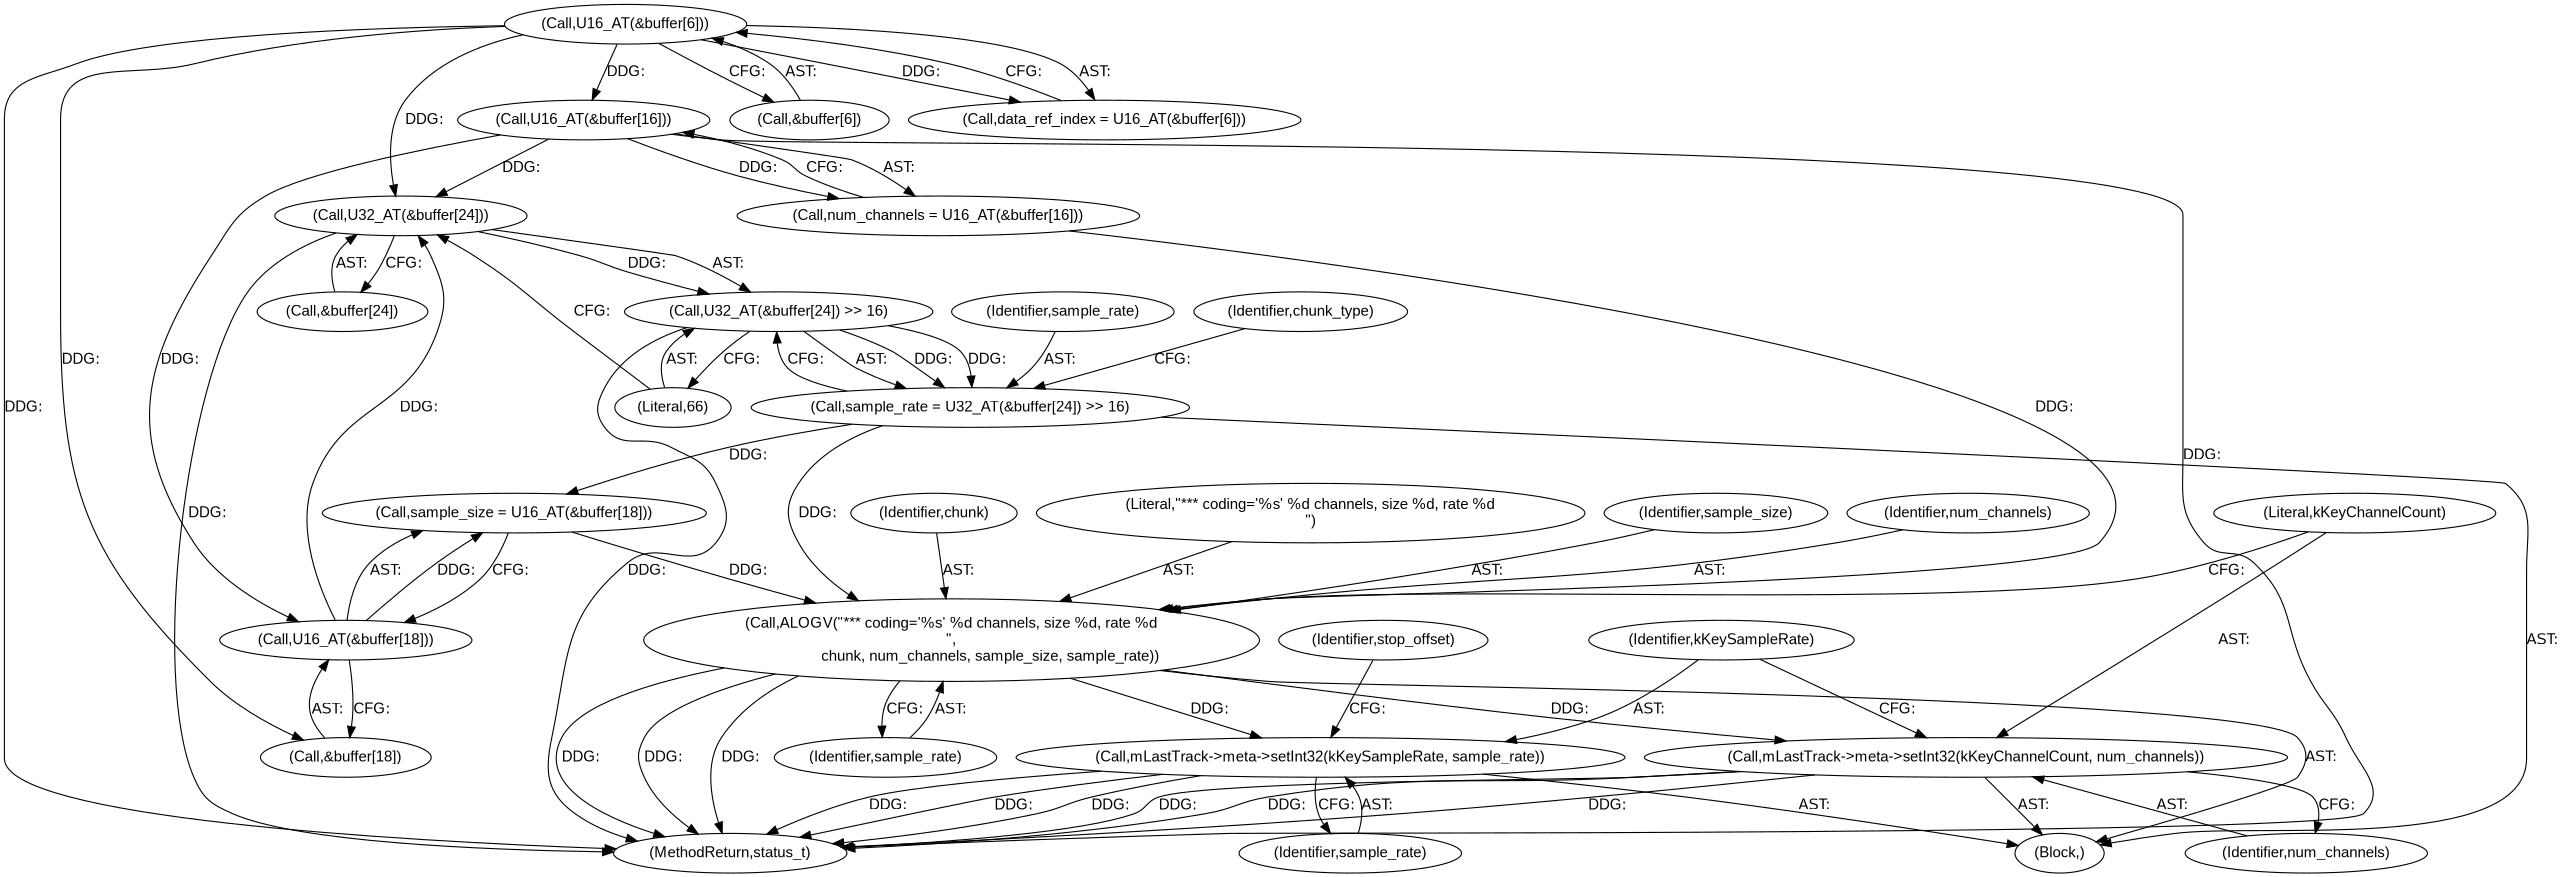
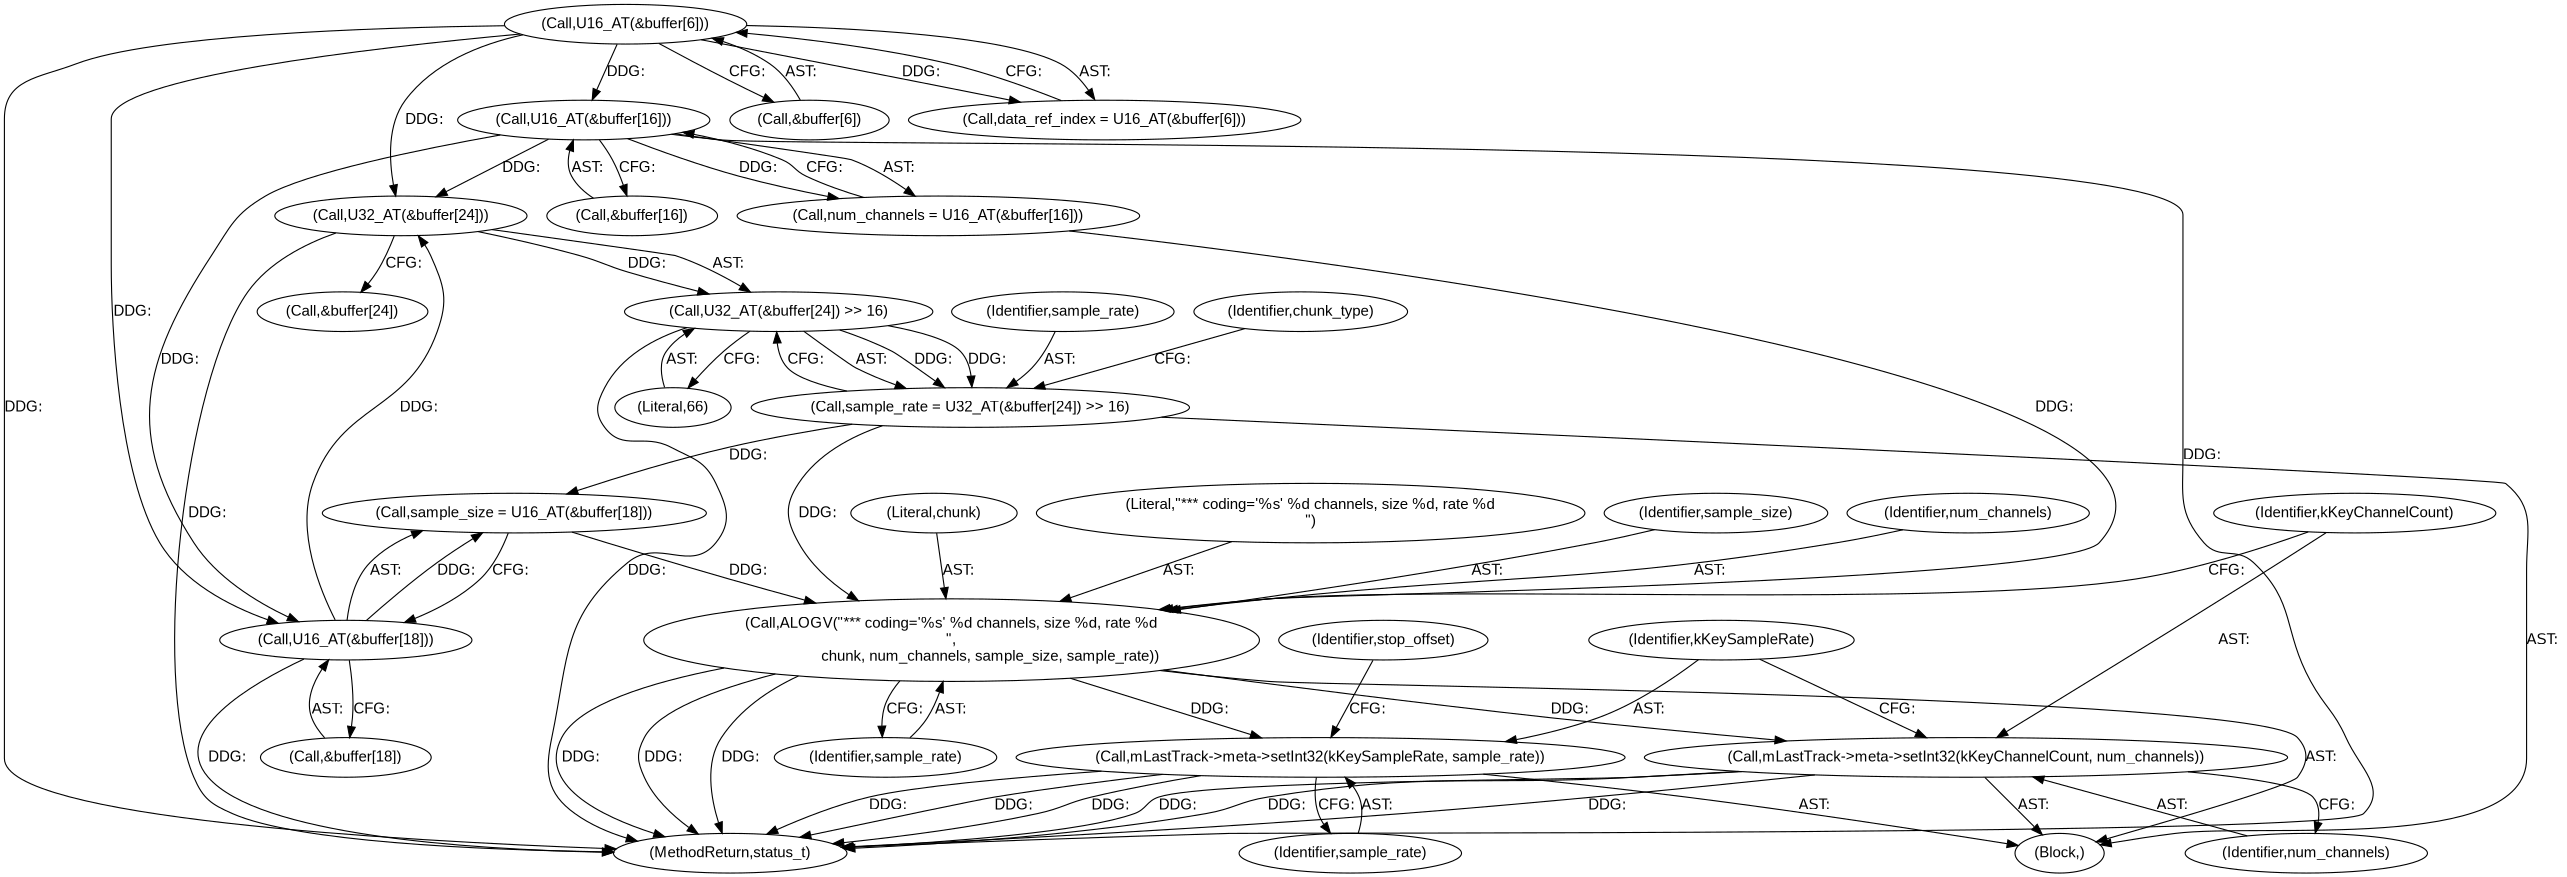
node "(Call,&buffer[16])": added
edge "(Call,U16_AT(&buffer[6]))" -> "(Call,&buffer[18])": now "(Call,U16_AT(&buffer[6]))" -> "(Call,U16_AT(&buffer[18]))"
edge "(Call,&buffer[24])" -> "(Call,U32_AT(&buffer[24]))": removed, label "AST:"
edge "(Literal,66)" -> "(Call,U32_AT(&buffer[24]))": removed, label "CFG:"
node "(Identifier,chunk)": label "(Identifier,chunk)" -> "(Literal,chunk)"
node "(Literal,kKeyChannelCount)": label "(Literal,kKeyChannelCount)" -> "(Identifier,kKeyChannelCount)"
edge "(Call,U16_AT(&buffer[18]))" -> "(MethodReturn,status_t)": added, label "DDG:"
